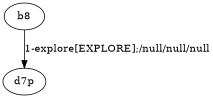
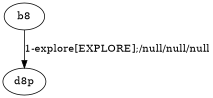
node "d7p": label "d7p" -> "d8p"
